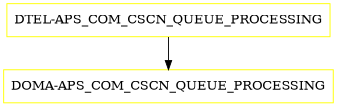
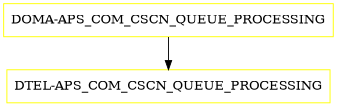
edge "DTEL-APS_COM_CSCN_QUEUE_PROCESSING" -> "DOMA-APS_COM_CSCN_QUEUE_PROCESSING": reversed
